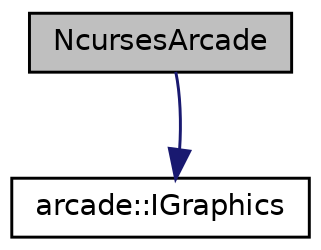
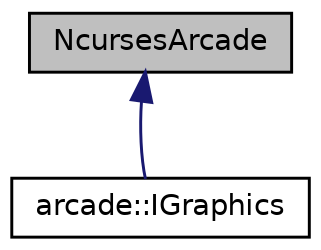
edge "NcursesArcade" -> "arcade::IGraphics": reversed
